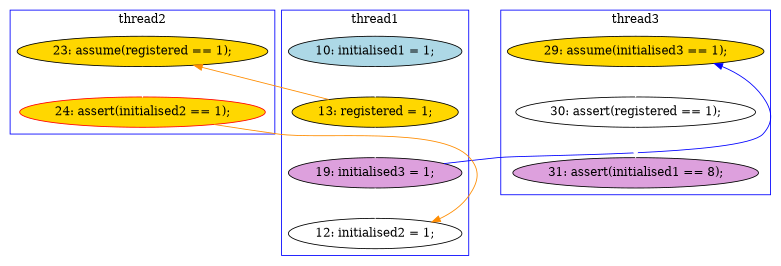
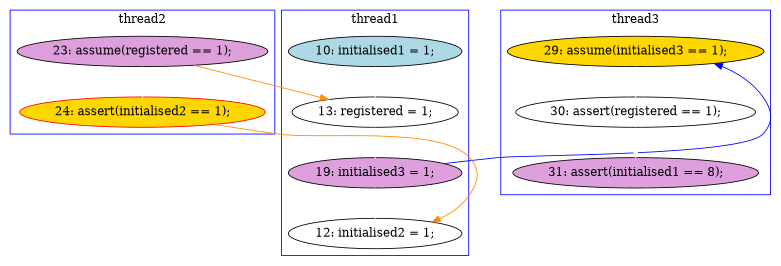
node "23: assume(registered == 1);": fillcolor gold -> plum
edge "13: registered = 1;" -> "23: assume(registered == 1);": reversed
node "13: registered = 1;": fillcolor gold -> white
